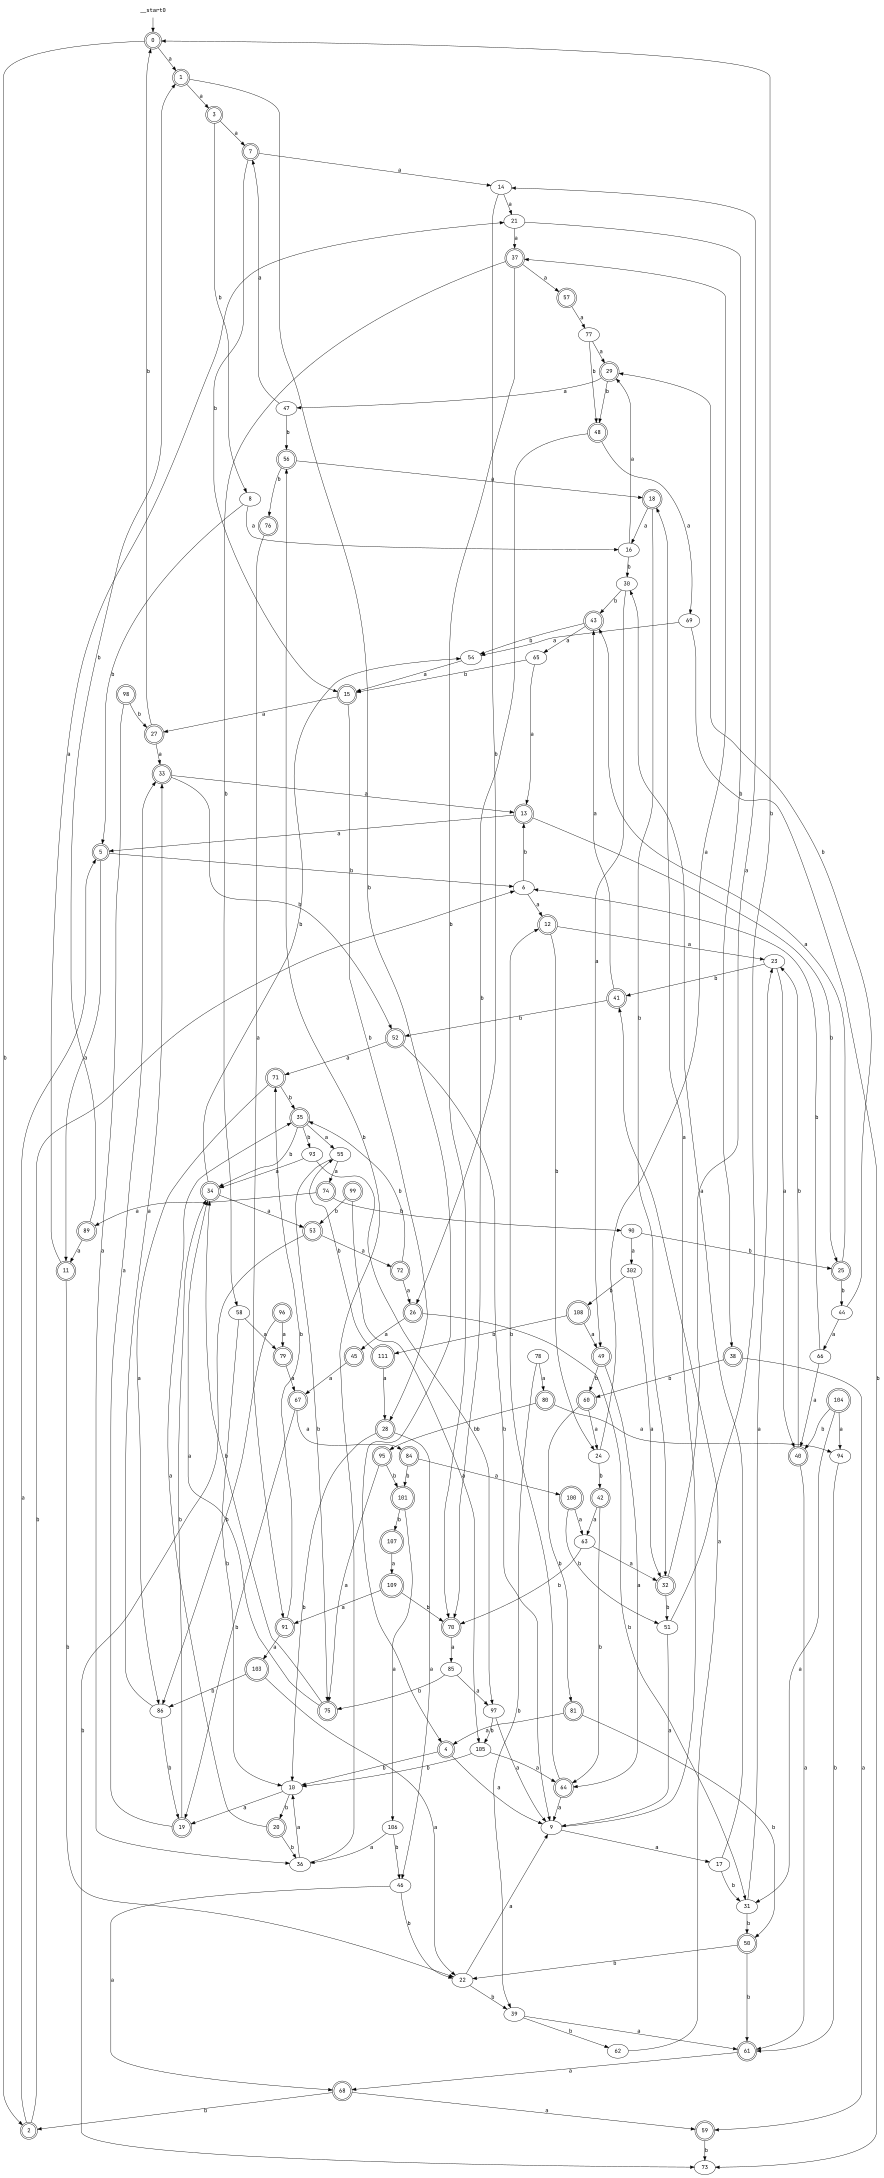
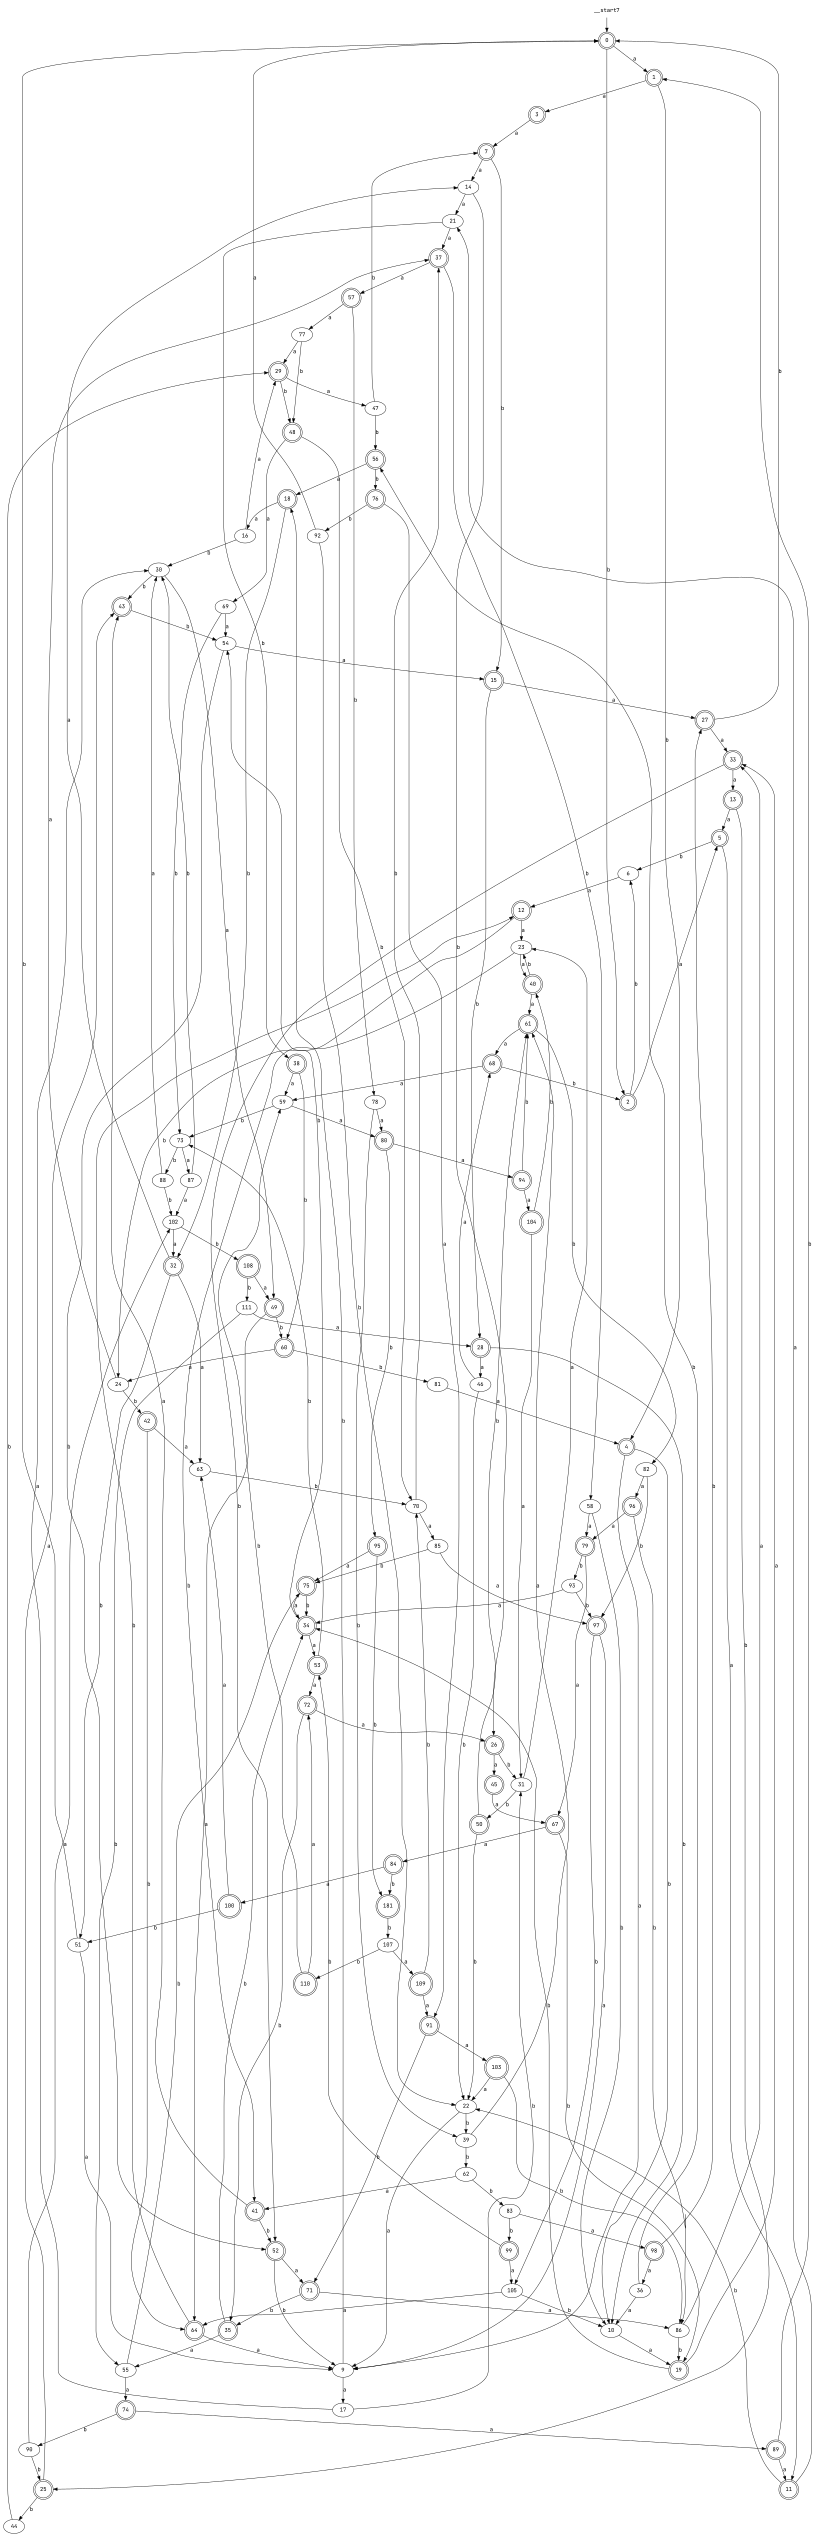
node "__start0": label "__start0" -> "__start7"
edge "47" -> "7": label "a" -> "b"
node "8": removed
node "92": added
node "65": removed
edge "57" -> "78": added, label "b"
edge "6" -> "13": removed, label "b"
edge "37" -> "70": reversed
edge "59" -> "80": added, label "a"
edge "35" -> "93": now "79" -> "93"
edge "9" -> "18": label "a" -> "b"
node "88": added
node "87": added
node "302": label "302" -> "102"
node "111": shape doublecircle -> ellipse
node "66": removed
edge "104" -> "94": reversed
node "94": shape ellipse -> doublecircle
node "82": added
edge "54" -> "52": added, label "b"
node "101": label "101" -> "181"
node "107": shape doublecircle -> ellipse
edge "63" -> "32": reversed
node "70": shape doublecircle -> ellipse
node "97": shape ellipse -> doublecircle
node "81": shape doublecircle -> ellipse
edge "81" -> "50": removed, label "b"
node "20": removed
node "106": removed
node "110": added
node "59": shape doublecircle -> ellipse
node "83": added
